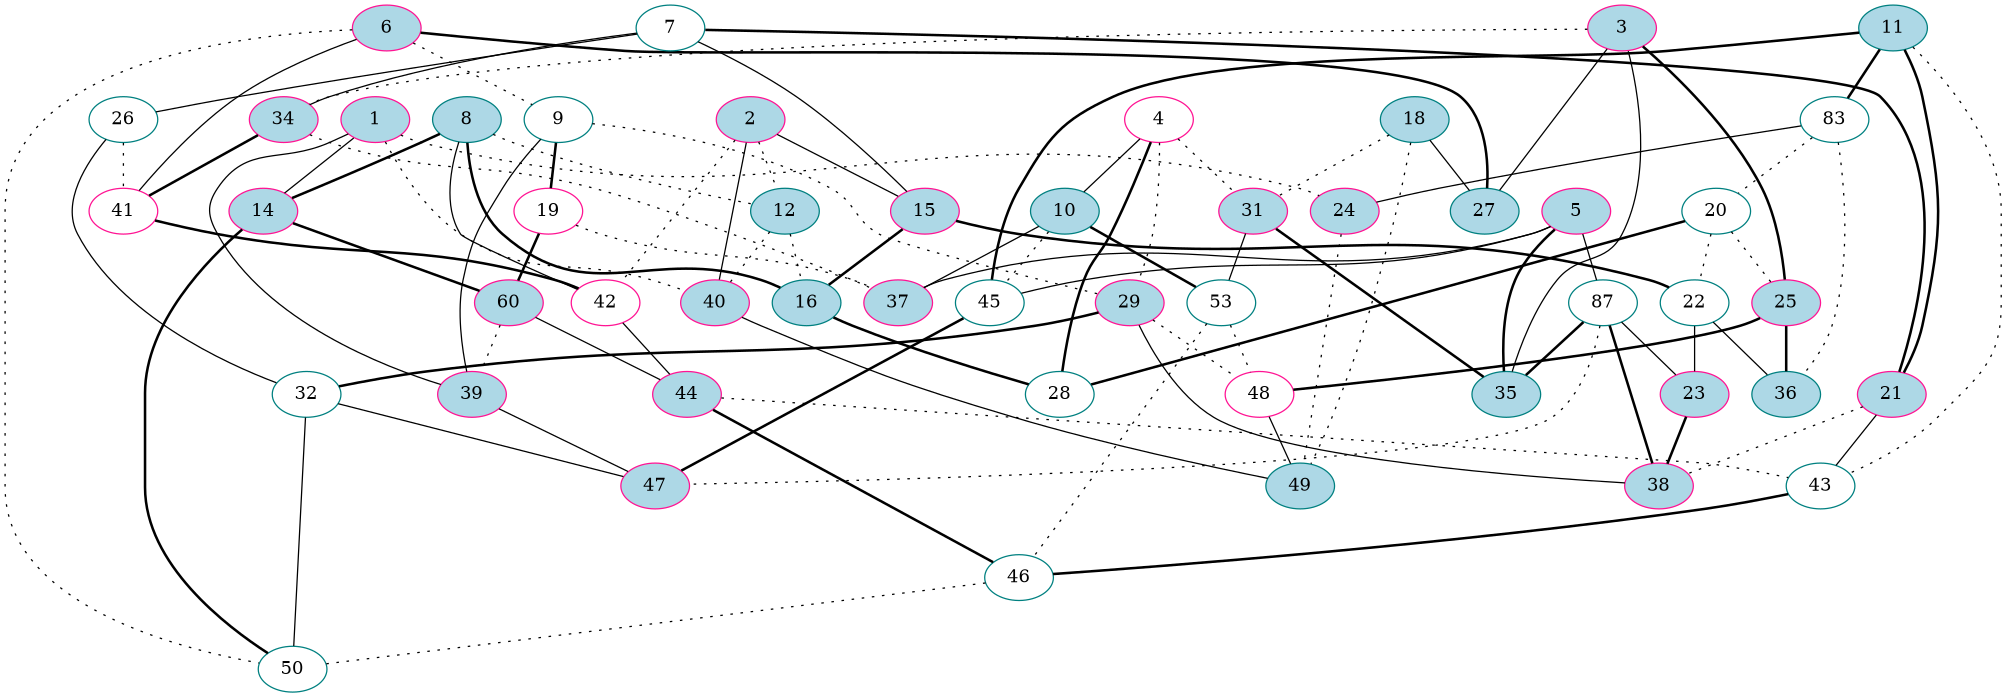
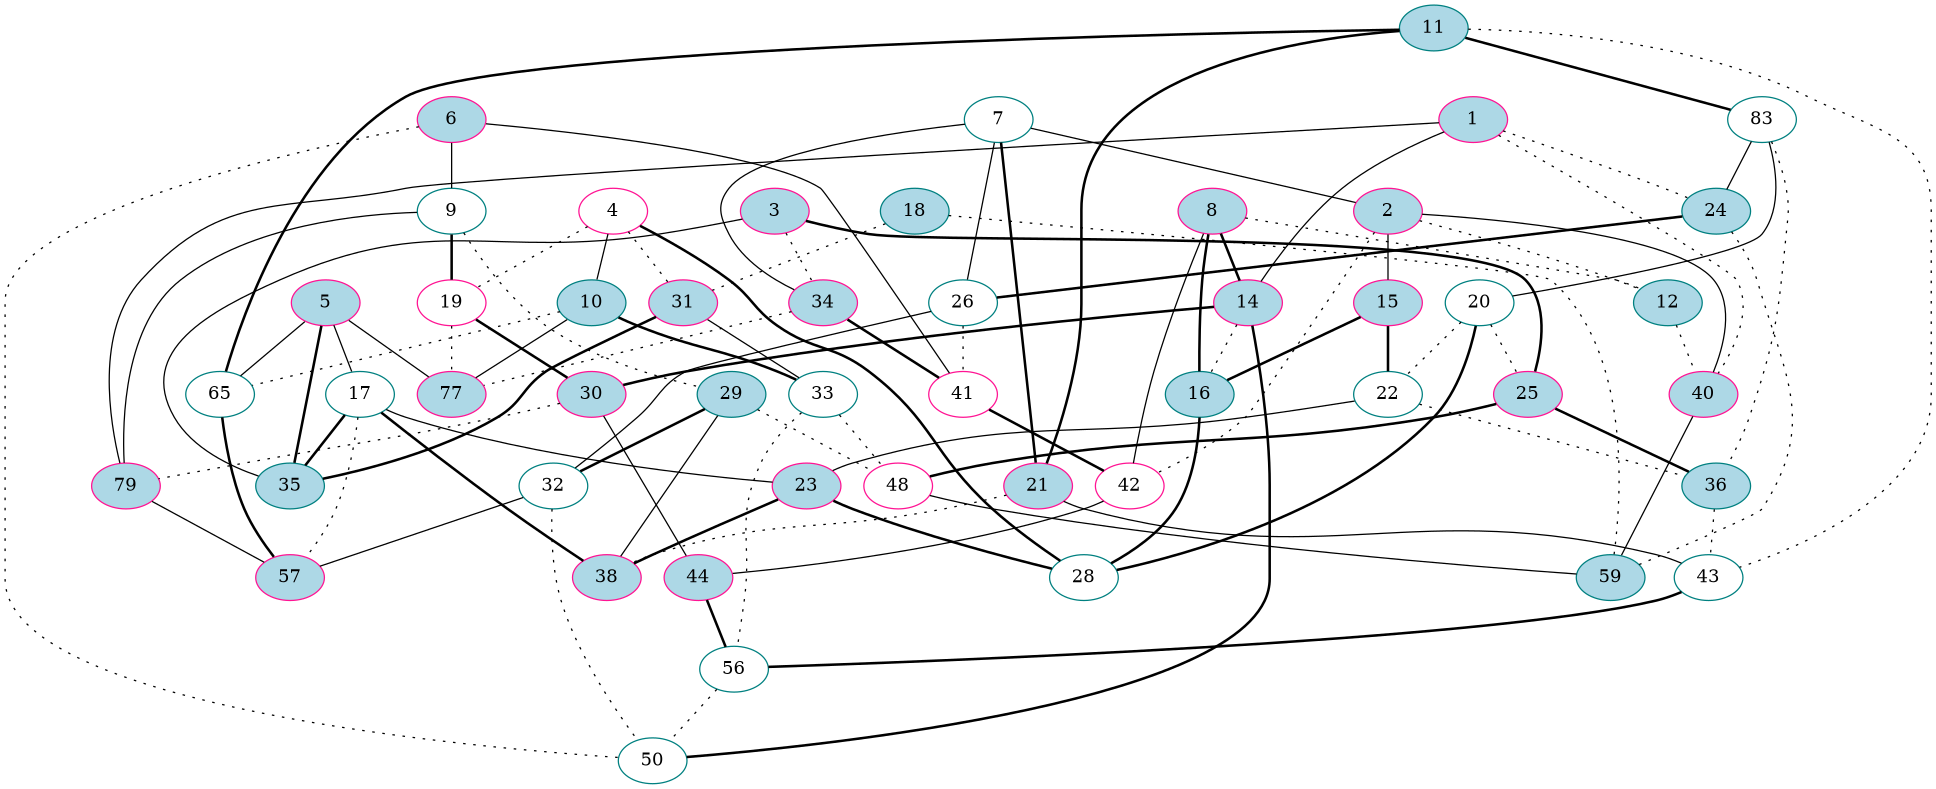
edge "6" -- "9": style dotted -> solid
edge "7" -- "15": now "7" -- "2"
node "8": color teal -> deeppink
edge "83" -- "20": style dotted -> solid
node "24": color deeppink -> teal
node "27": removed
edge "4" -- "29": now "4" -- "19"
edge "12" -- "16": now "14" -- "16"
edge "24" -- "26": added
node "60": label "60" -> "30"
node "37": label "37" -> "77"
node "45": label "45" -> "65"
node "29": color deeppink -> teal
node "53": label "53" -> "33"
node "87": label "87" -> "17"
edge "22" -- "36": style solid -> dotted
node "39": label "39" -> "79"
edge "44" -- "43": now "36" -- "43"
node "47": label "47" -> "57"
node "49": label "49" -> "59"
edge "32" -- "50": style solid -> dotted
edge "23" -- "28": added
node "46": label "46" -> "56"
